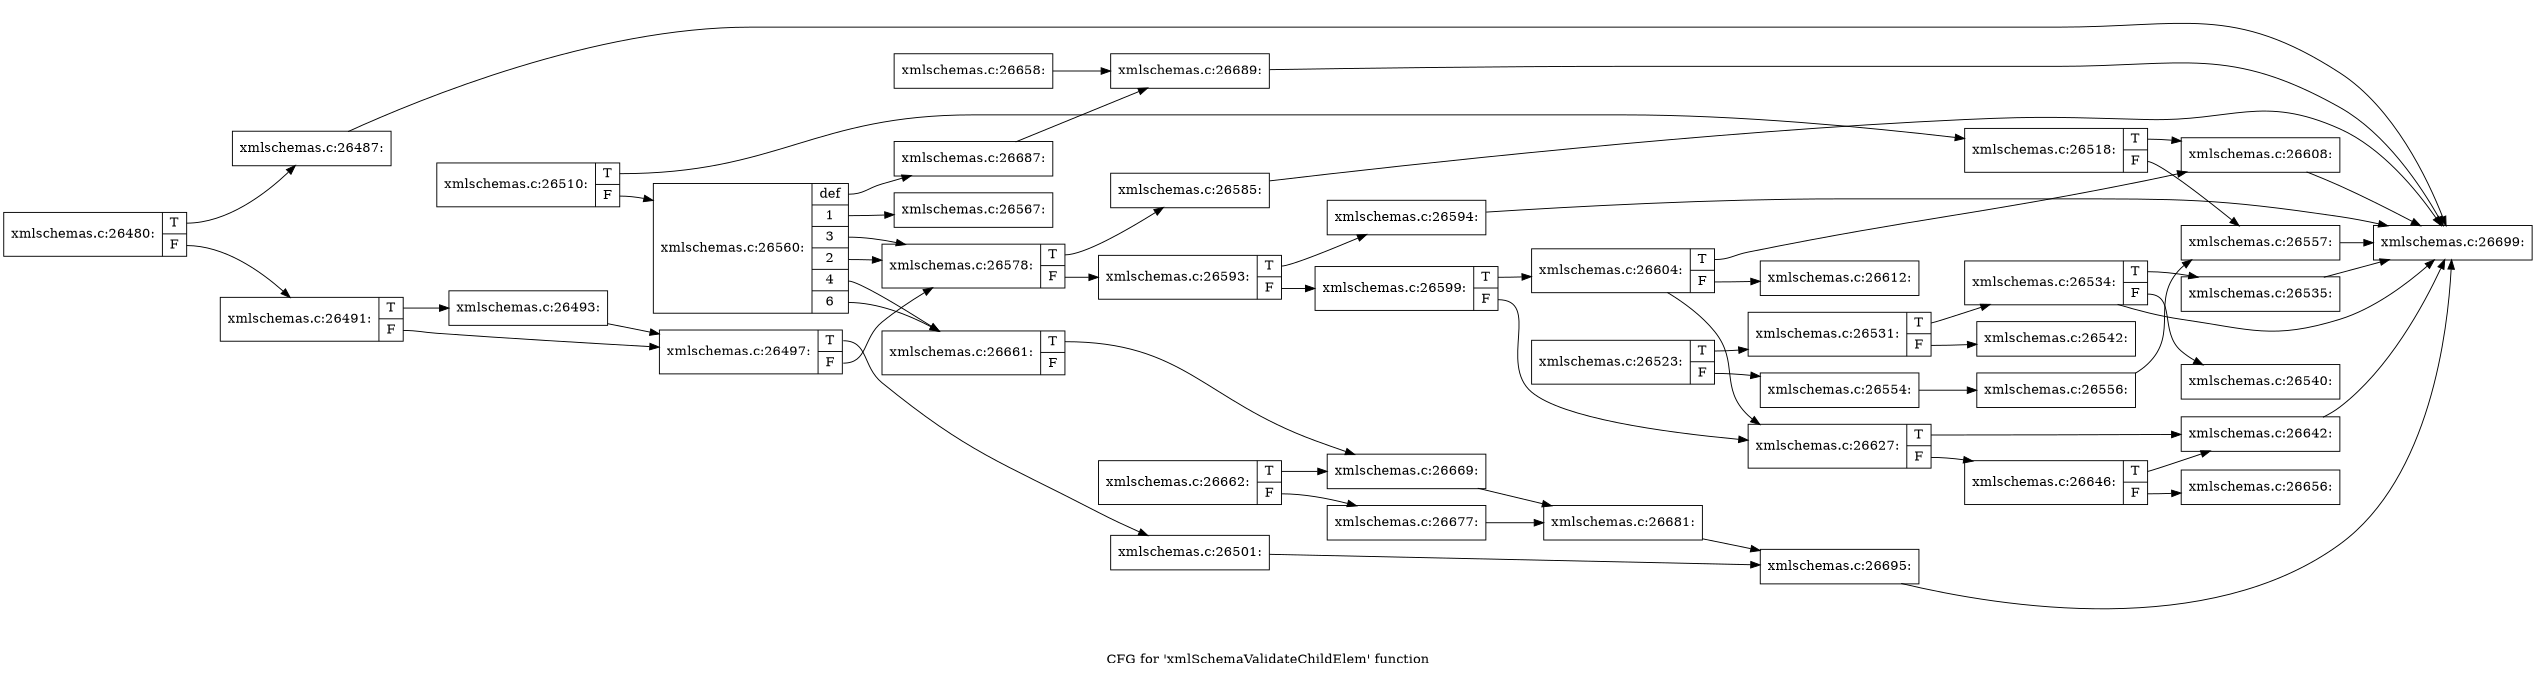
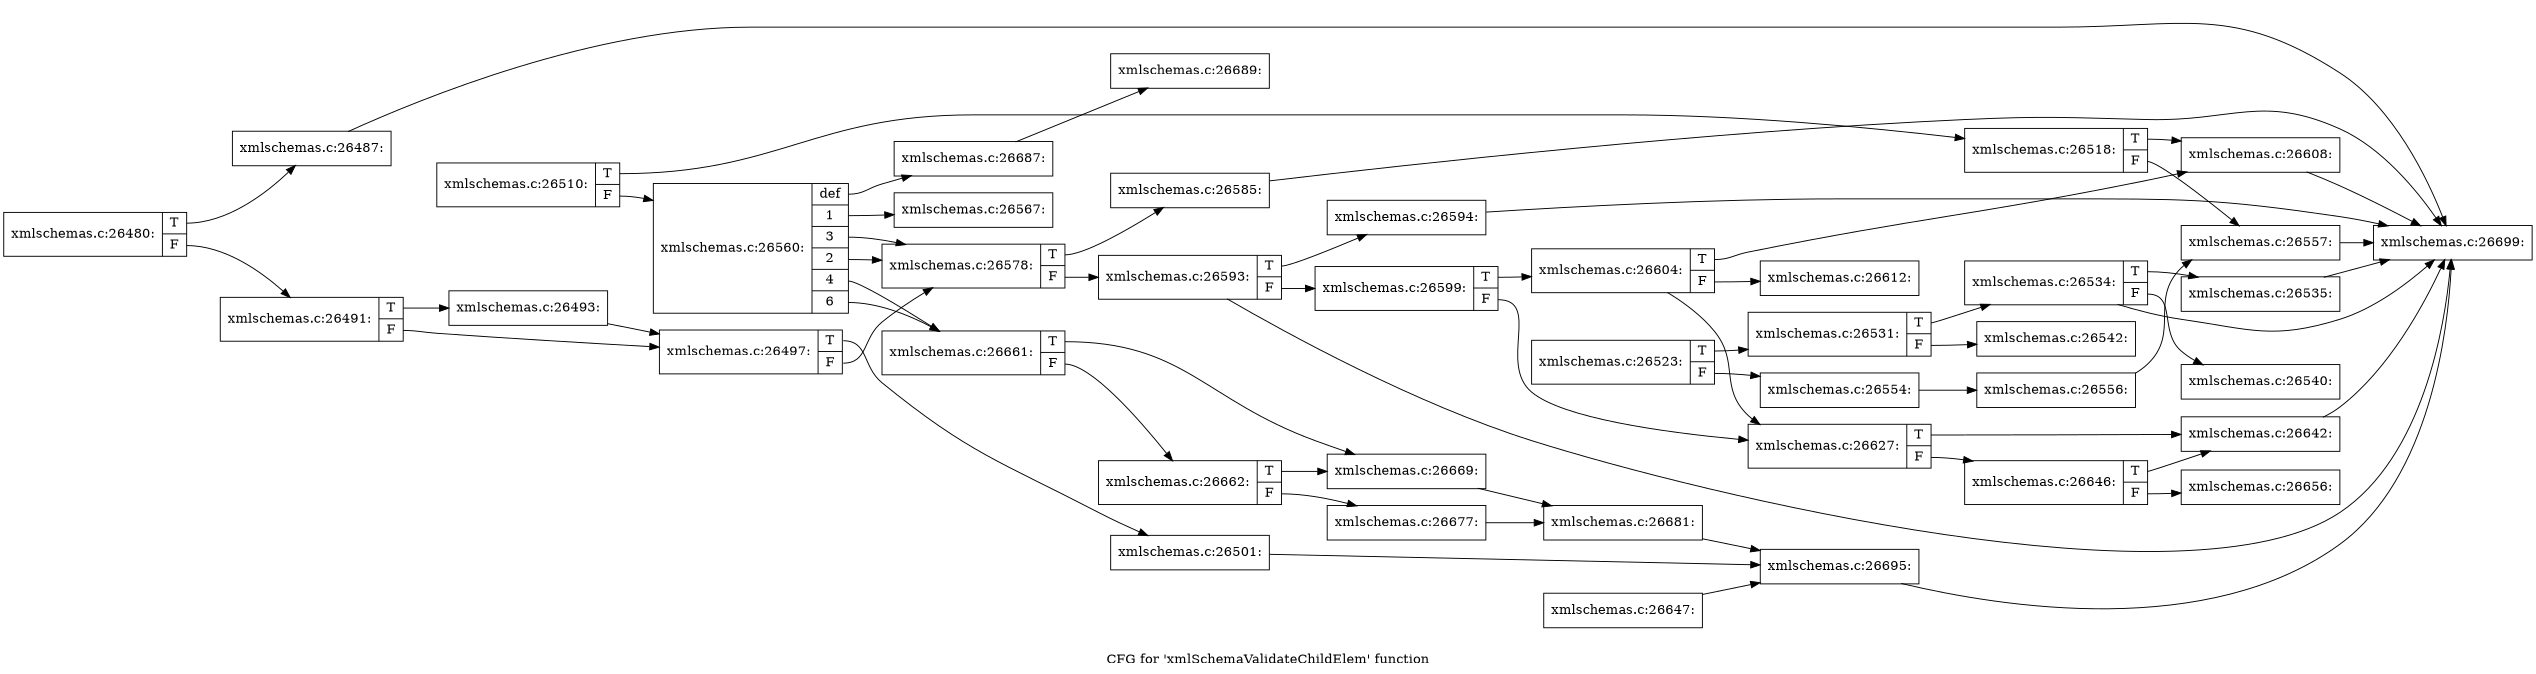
edge "xmlschemas.c:26689:" -> "xmlschemas.c:26699:": now "xmlschemas.c:26593:" -> "xmlschemas.c:26699:"
node "xmlschemas.c:26658:": removed
edge "xmlschemas.c:26661:" -> "xmlschemas.c:26662:": added
node "xmlschemas.c:26647:": added
